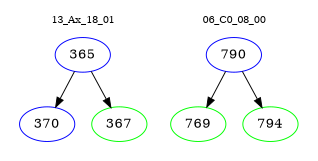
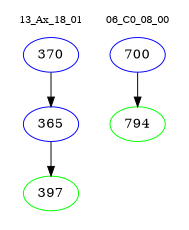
node "790": label "790" -> "700"
edge "365" -> "370": reversed
node "367": label "367" -> "397"
node "769": removed
